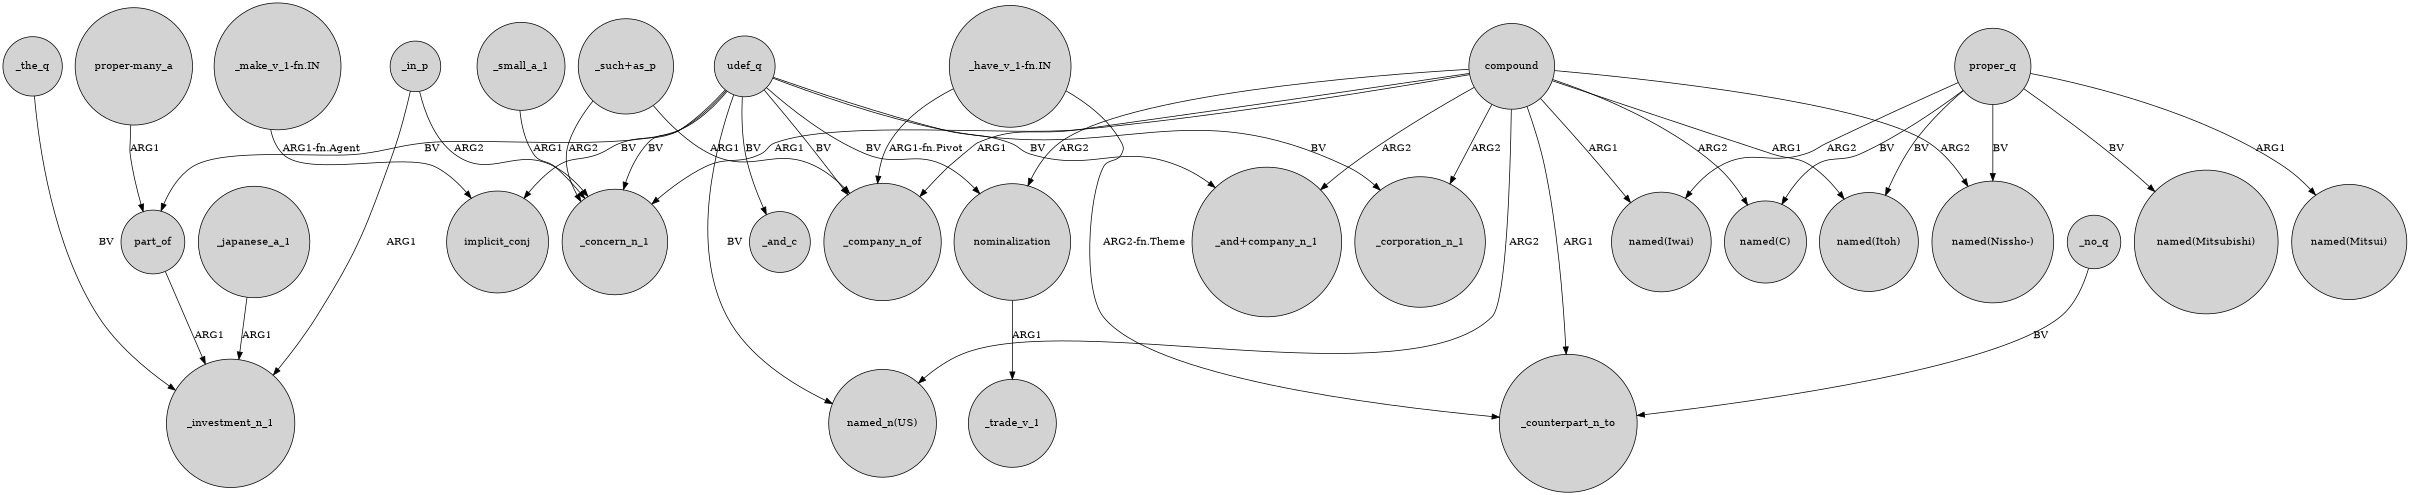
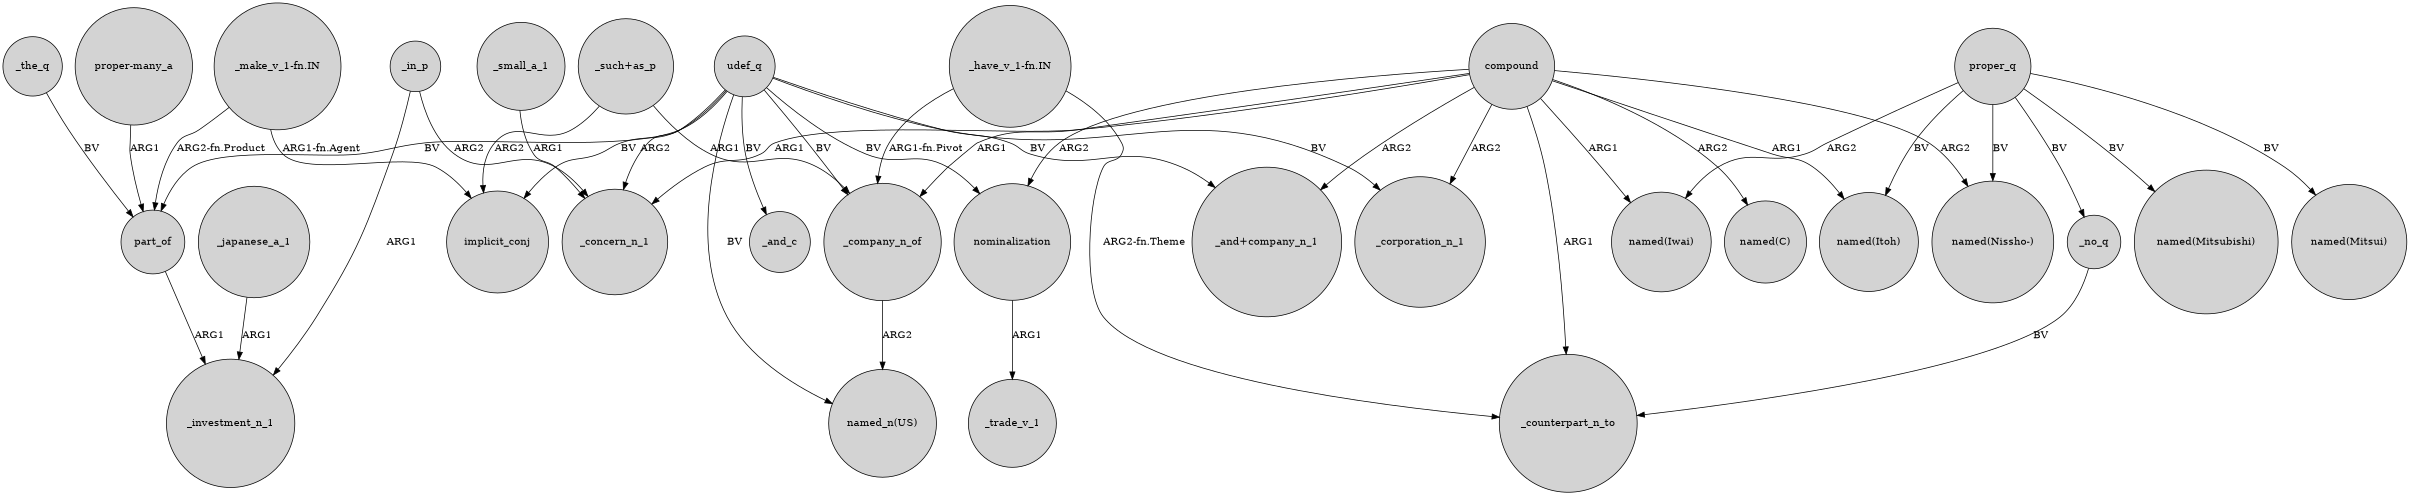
edge "_make_v_1-fn.IN" -> "part_of": added, label "ARG2-fn.Product"
edge "proper_q" -> "named(C)": now "proper_q" -> "_no_q"
edge "_such+as_p" -> "_concern_n_1": now "_such+as_p" -> "implicit_conj"
edge "udef_q" -> "_concern_n_1": label "BV" -> "ARG2"
edge "proper_q" -> "named(Mitsui)": label "ARG1" -> "BV"
edge "_the_q" -> "_investment_n_1": now "_the_q" -> "part_of"
edge "compound" -> "named_n(US)": now "_company_n_of" -> "named_n(US)"
